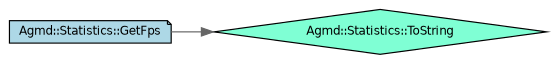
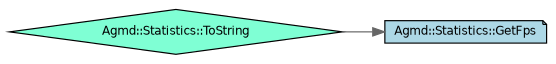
edge "Agmd::Statistics::GetFps" -> "Agmd::Statistics::ToString": reversed
